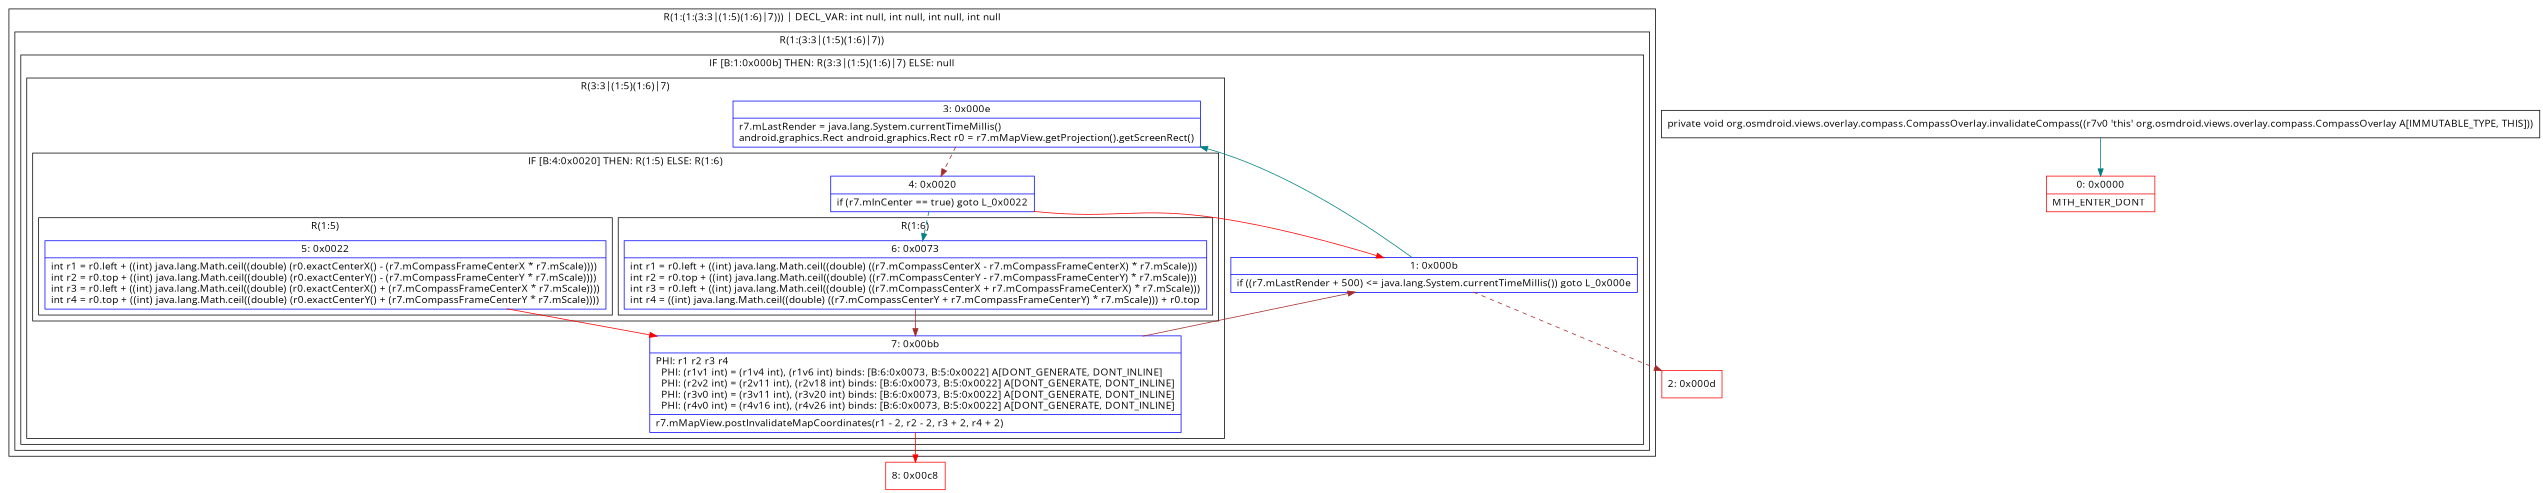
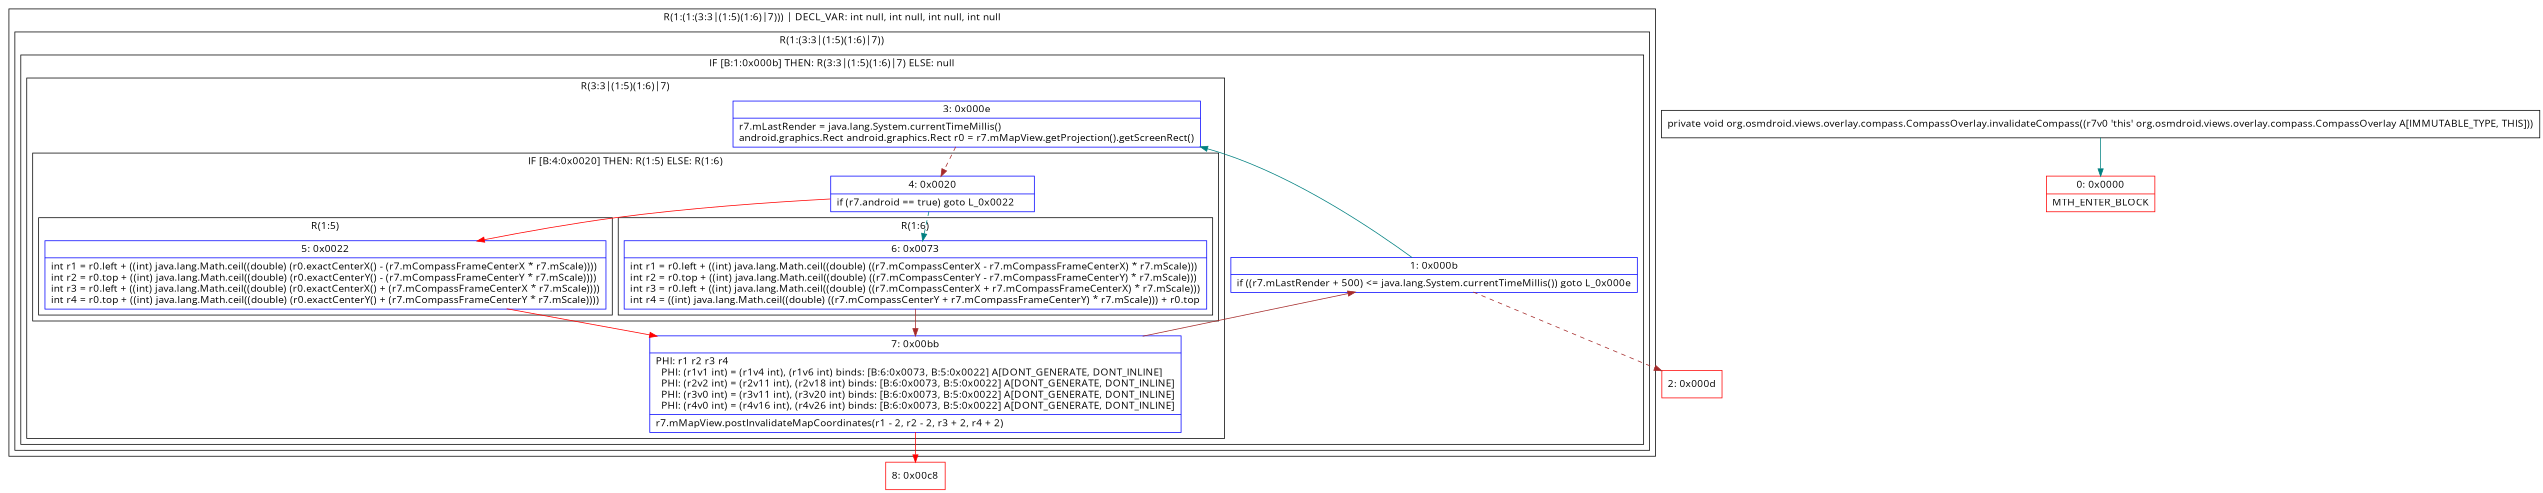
node "4: 0x0020": text "if (r7.mInCenter == true) goto L_0x0022" -> "if (r7.android == true) goto L_0x0022"
node "0: 0x0000": text "MTH_ENTER_DONT" -> "MTH_ENTER_BLOCK"
edge "4: 0x0020" -> "1: 0x000b": now "4: 0x0020" -> "5: 0x0022"
